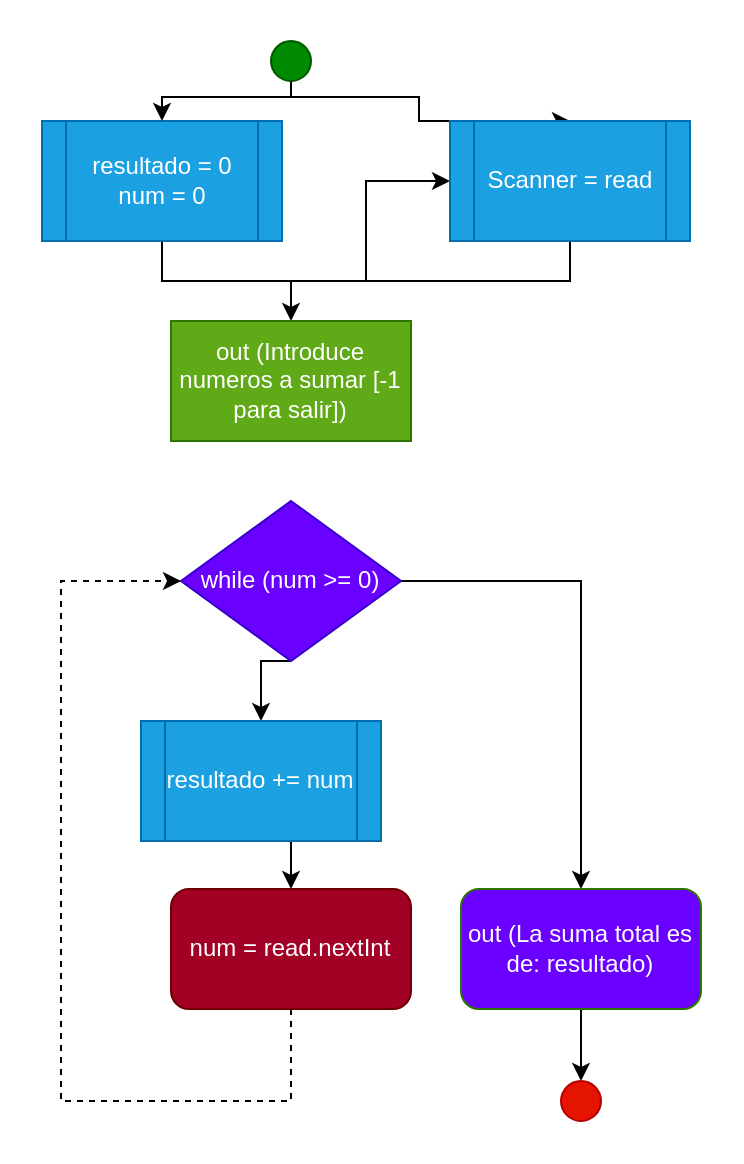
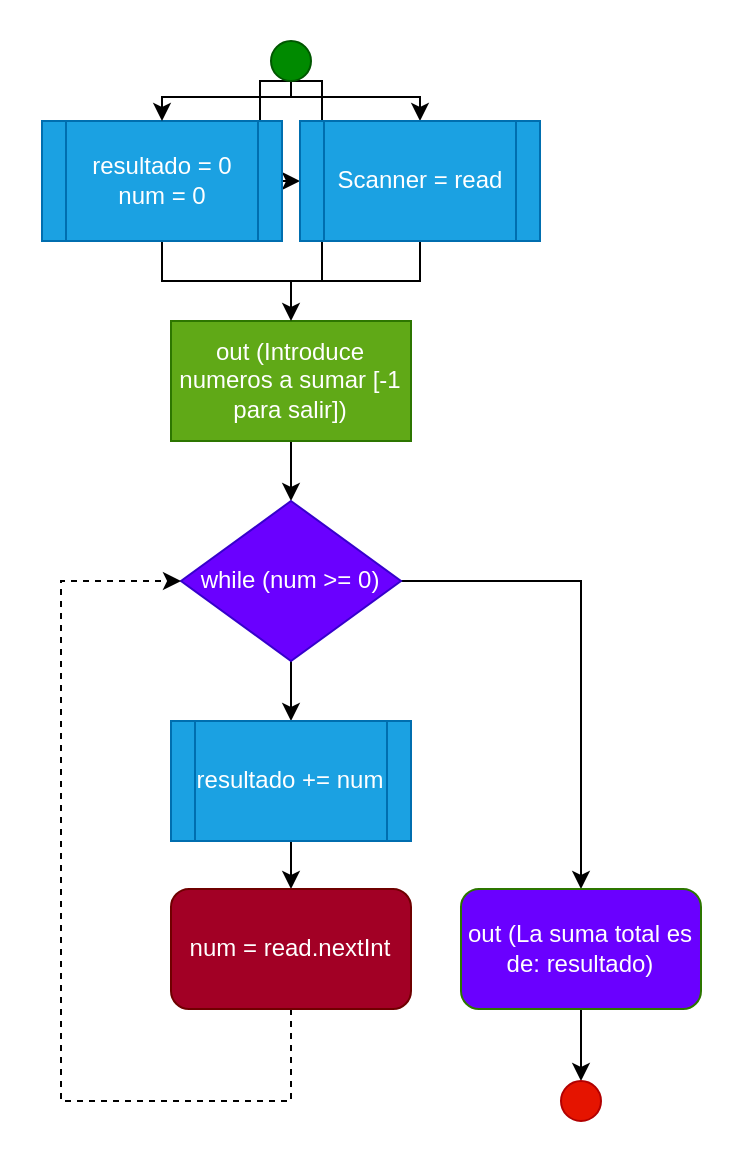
node "Scanner = read": moved (570, 181) -> (420, 181)
edge "out (Introduce numeros a sumar [-1 para salir])" -> "while (num >= 0)": added
node "resultado += num": moved (261, 781) -> (291, 781)
